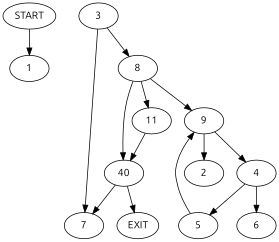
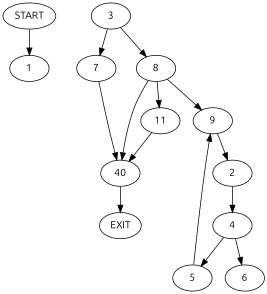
edge "9" -> "4": now "2" -> "4"
edge "40" -> "7": reversed
